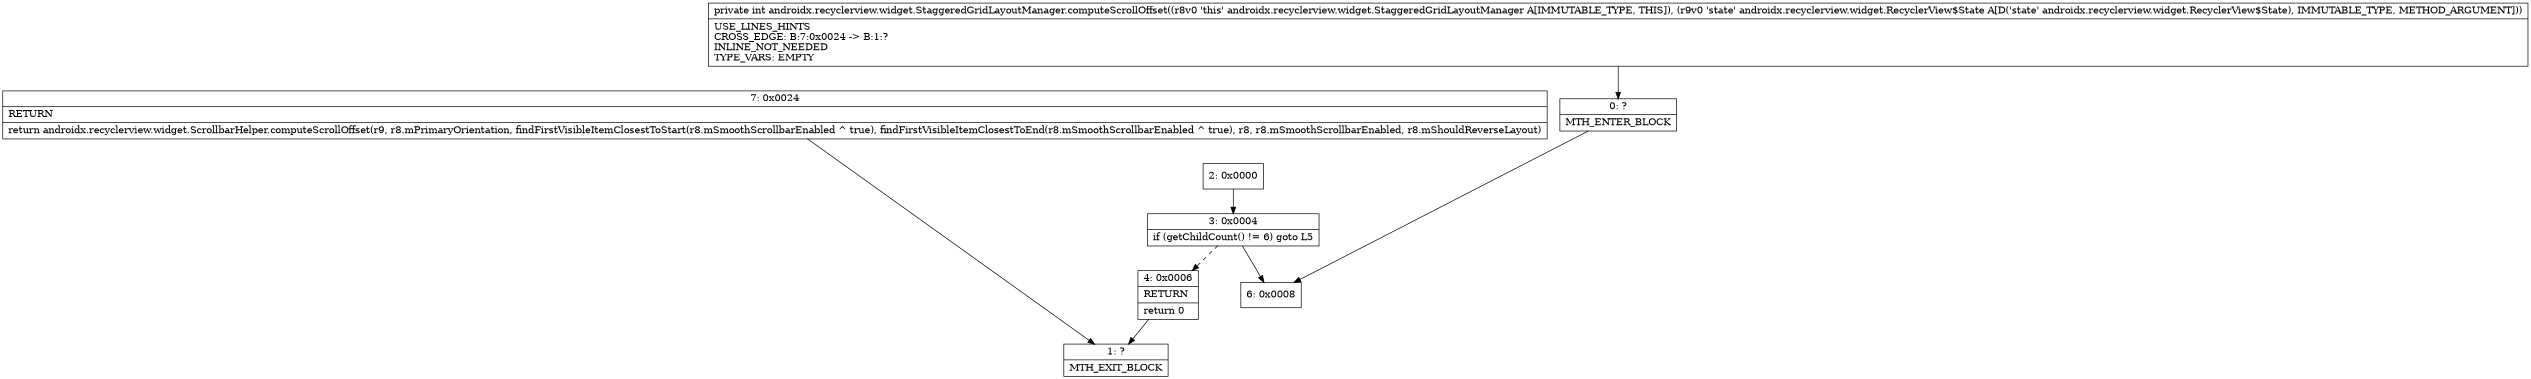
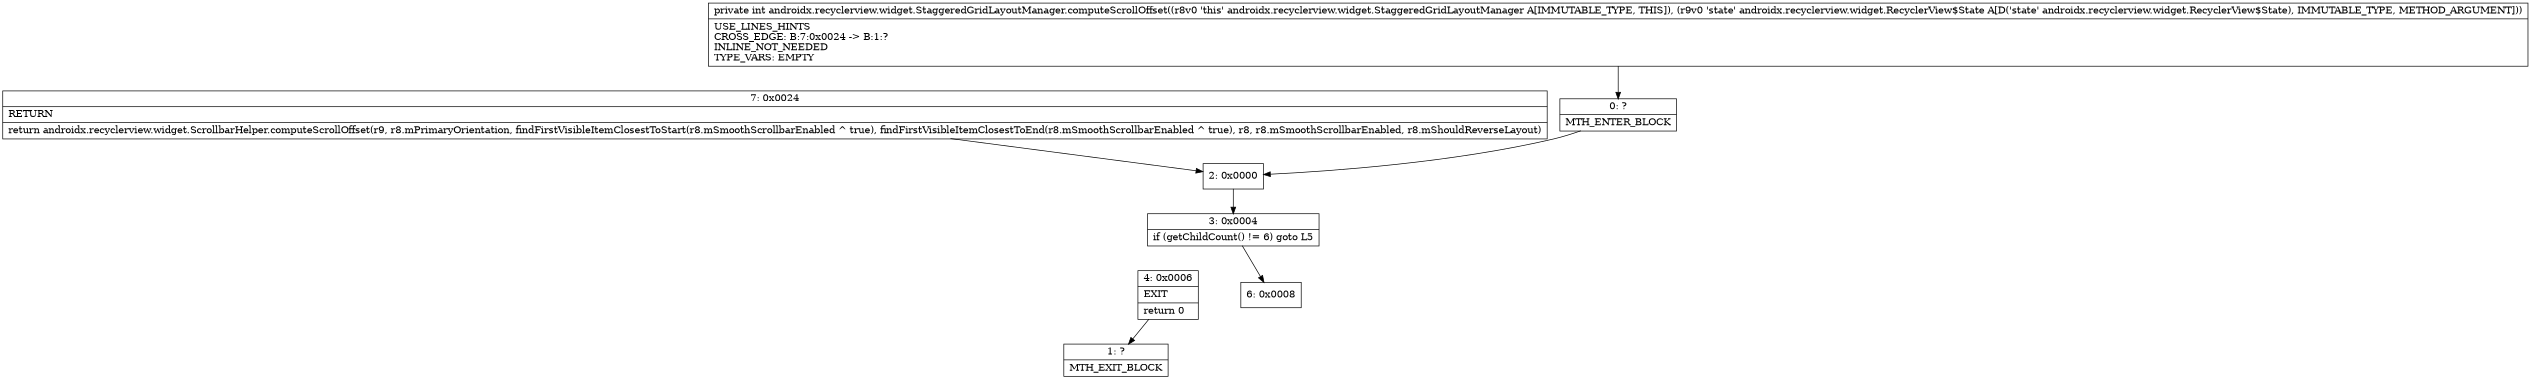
edge "0: ?" -> "6: 0x0008": now "0: ?" -> "2: 0x0000"
edge "7: 0x0024" -> "1: ?": now "7: 0x0024" -> "2: 0x0000"
edge "3: 0x0004" -> "4: 0x0006": removed
node "4: 0x0006": text "RETURN" -> "EXIT"
